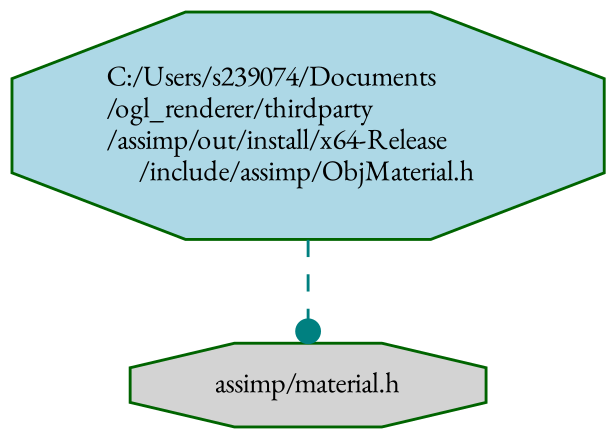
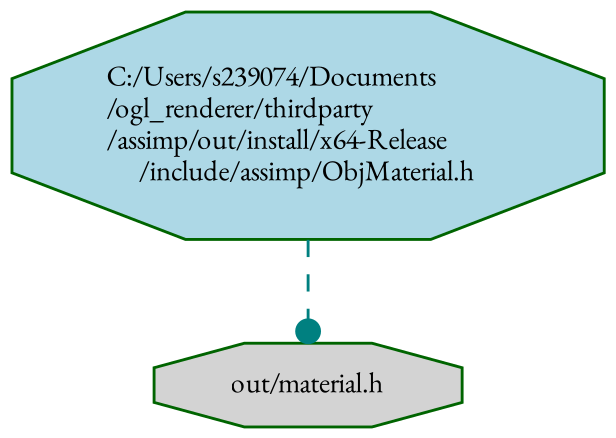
node "assimp/material.h": label "assimp/material.h" -> "out/material.h"
